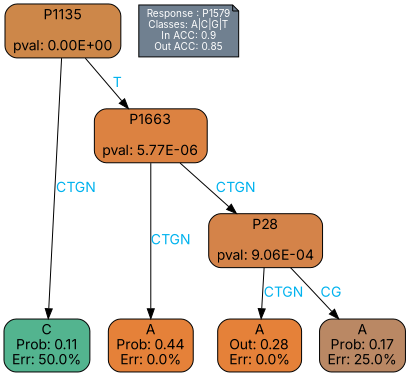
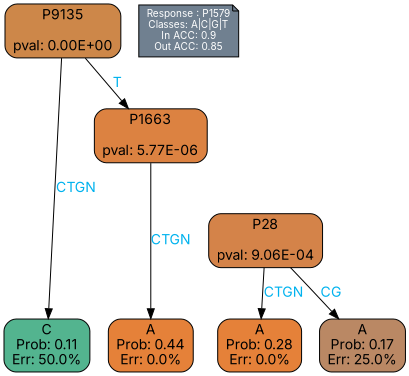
node "P1135 pval: 0.00E+00": label "P1135 pval: 0.00E+00" -> "P9135 pval: 0.00E+00"
edge "P1663 pval: 5.77E-06" -> "P28 pval: 9.06E-04": removed, label "CTGN"
node "A Out: 0.28 Err: 0.0%": label "A Out: 0.28 Err: 0.0%" -> "A Prob: 0.28 Err: 0.0%"
